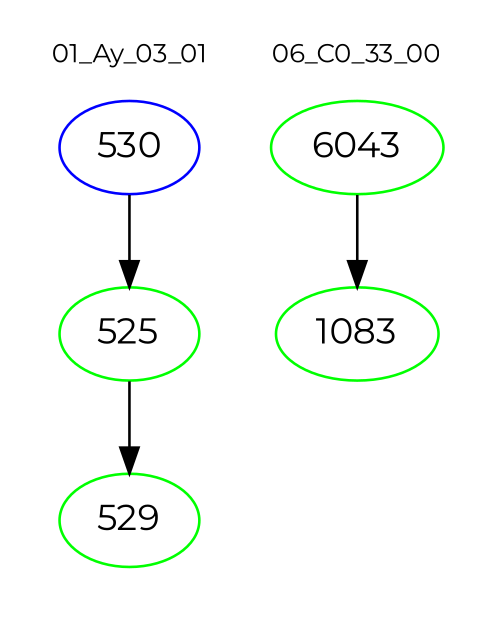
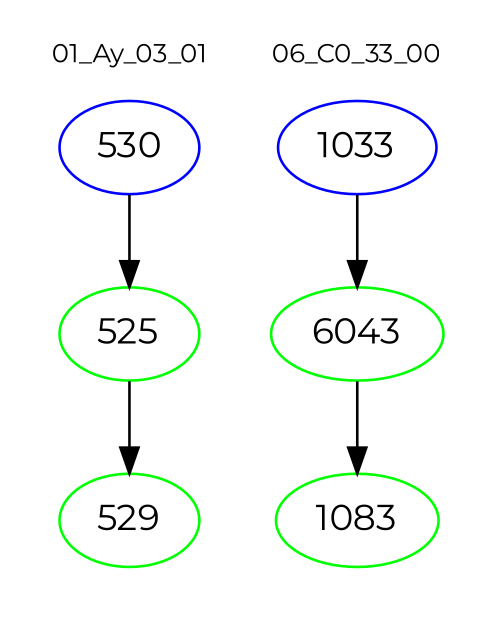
node "1033": added
